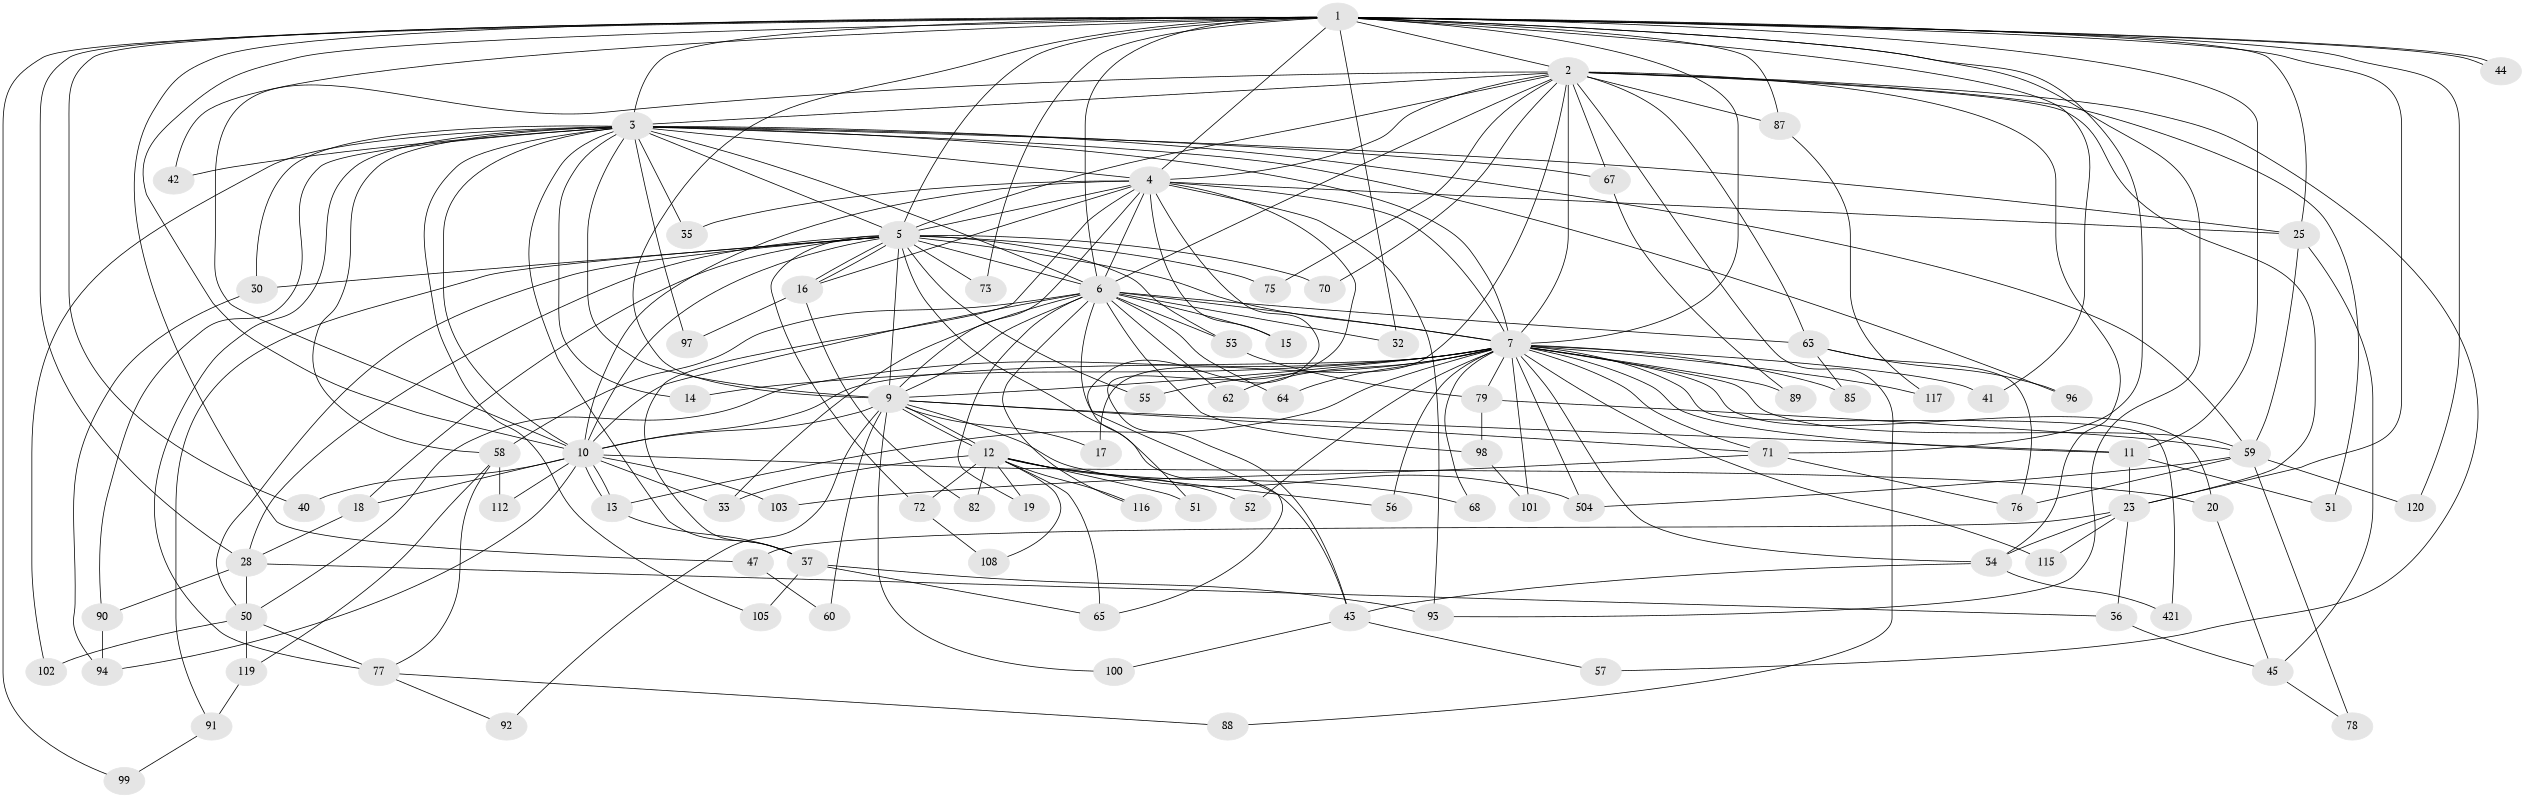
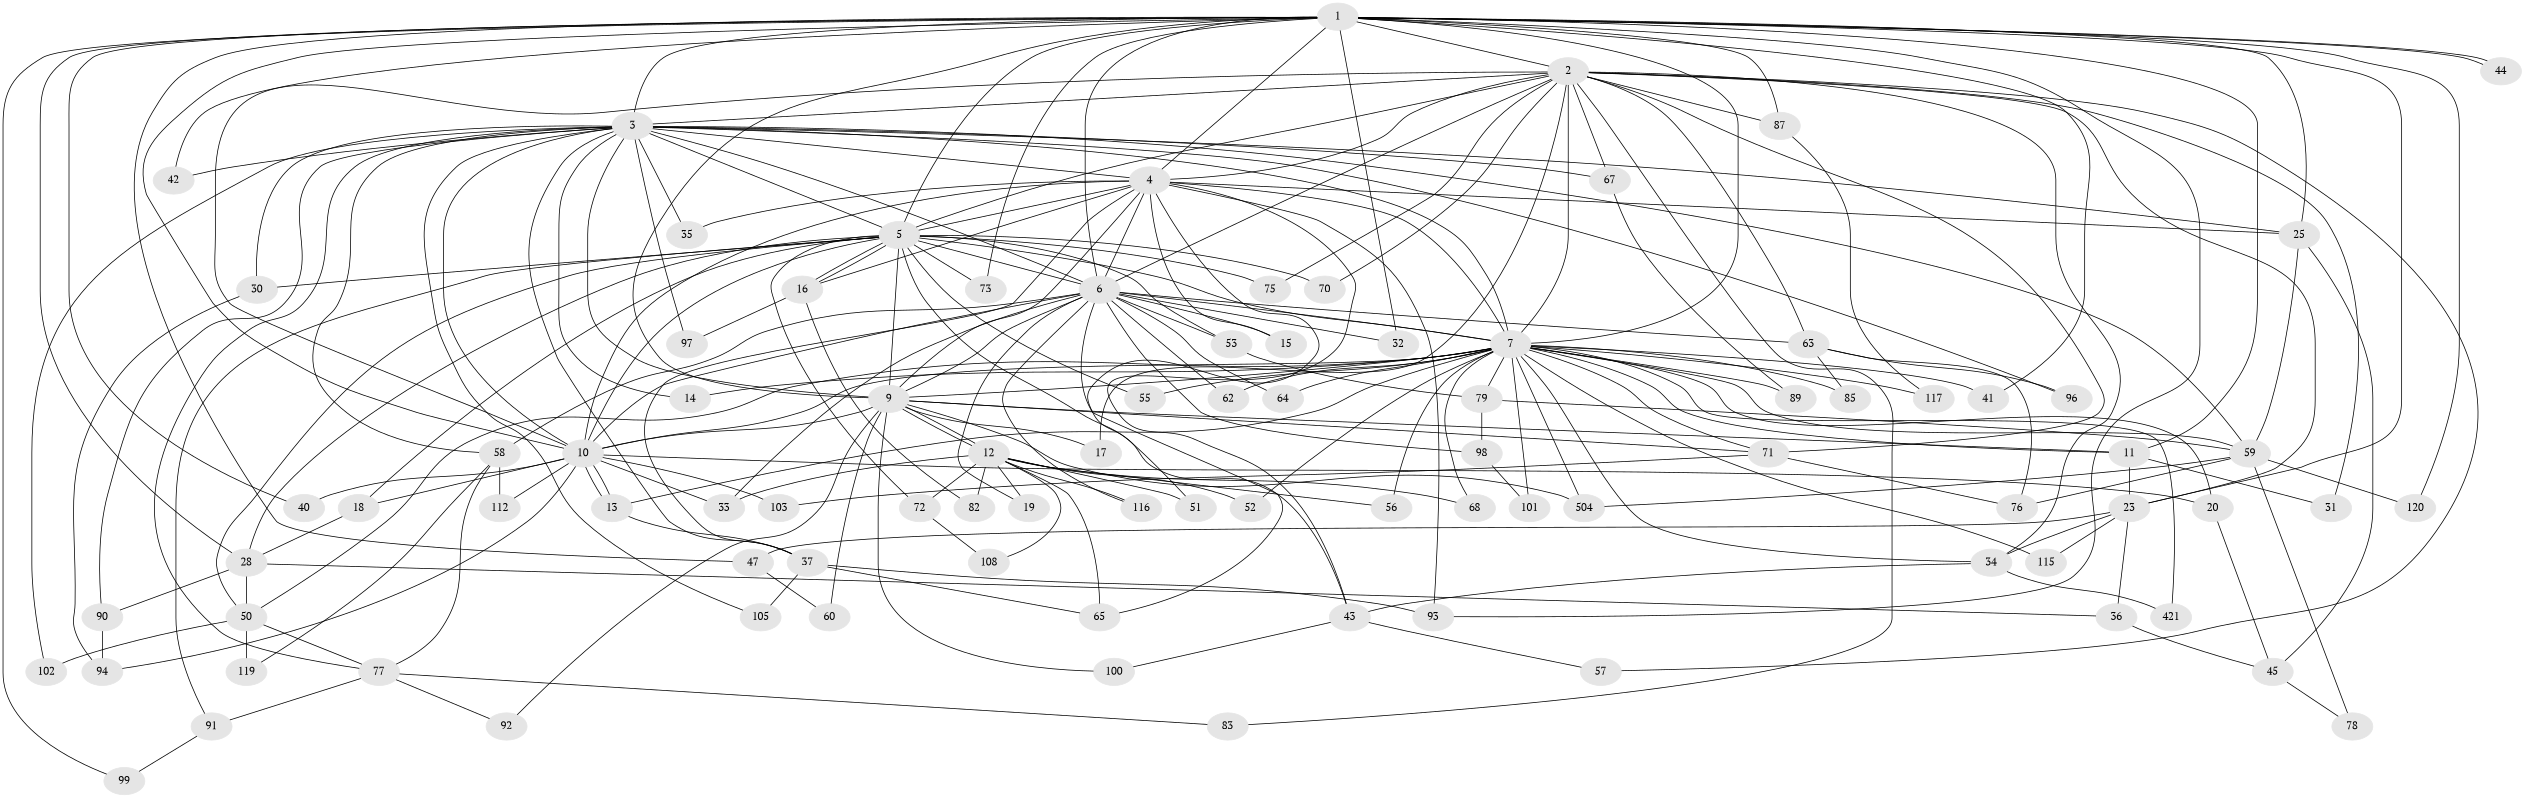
edge "1" -- "71": now "2" -- "71"
edge "119" -- "91": now "77" -- "91"
node "88": label "88" -> "83"
